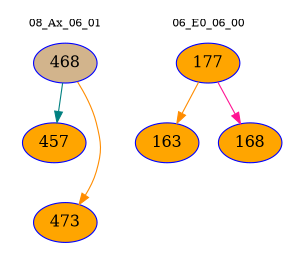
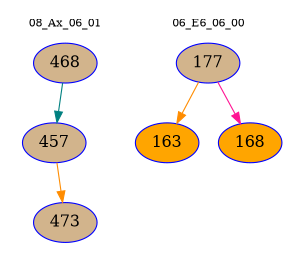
cluster "06_E0_06_00": label "06_E0_06_00" -> "06_E6_06_00"
node "177": fillcolor orange -> tan
edge "468" -> "473": now "457" -> "473"
node "457": fillcolor orange -> tan
node "473": fillcolor orange -> tan
